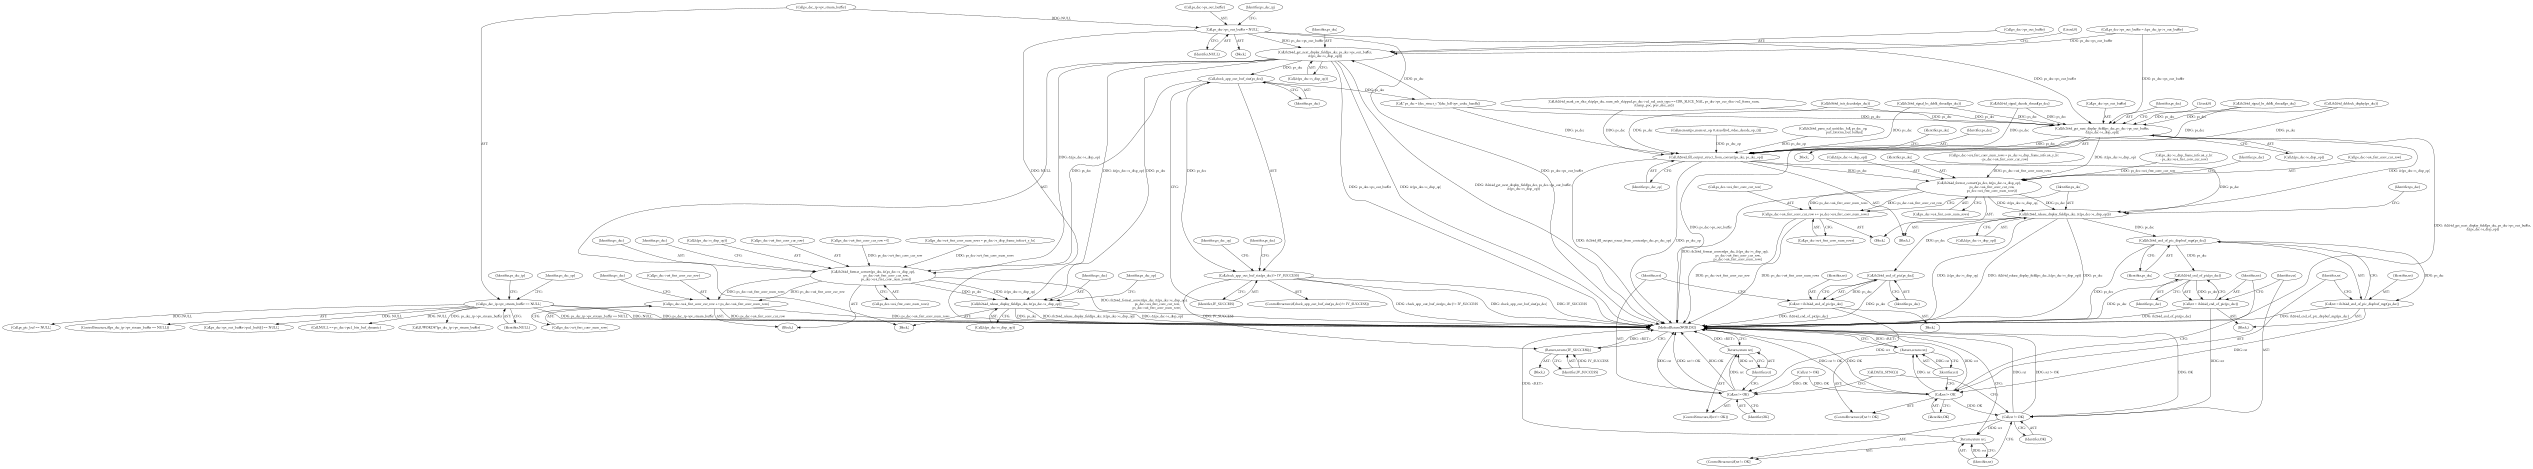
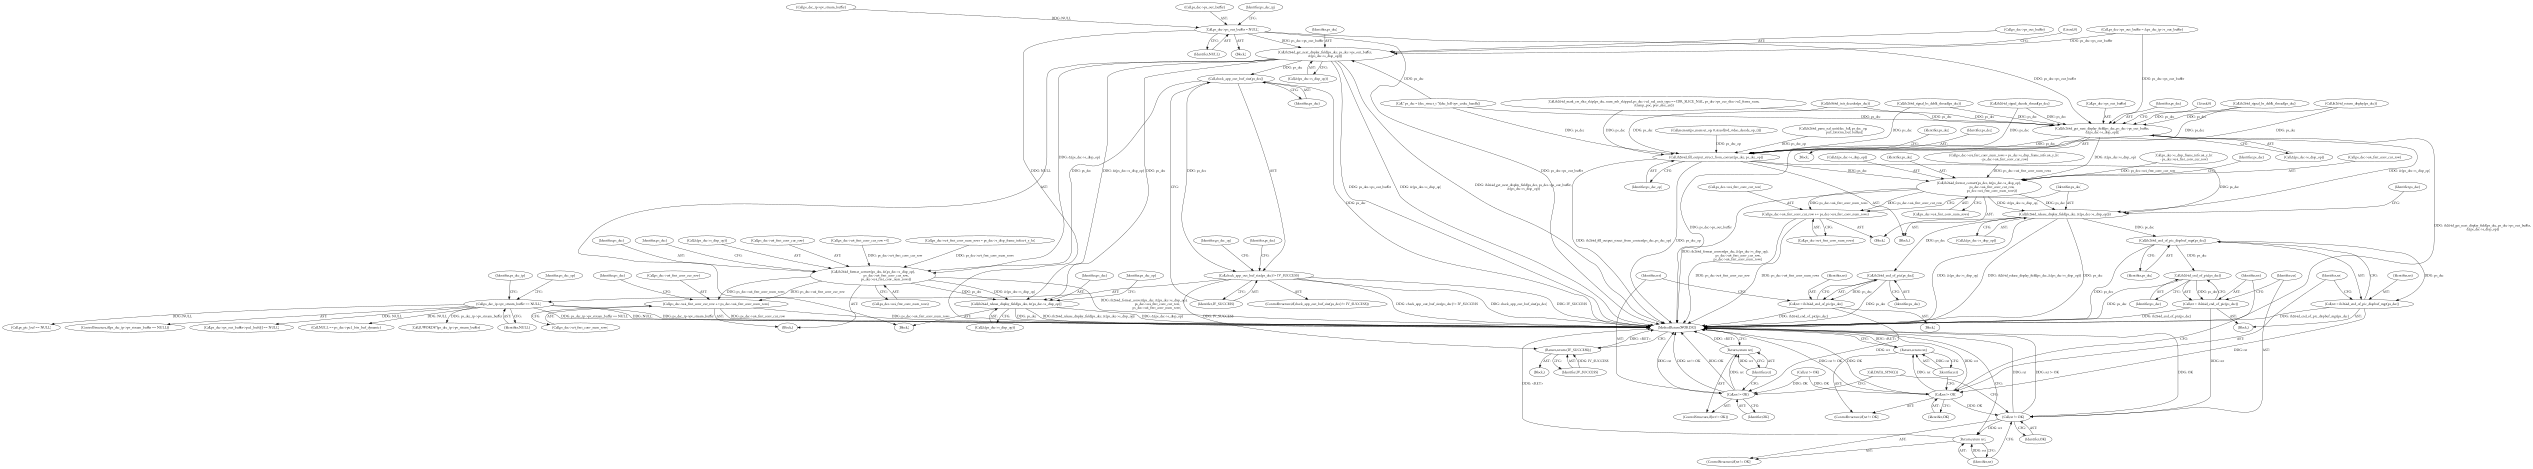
edge "(Call,ps_dec_ip->pv_stream_buffer)" -> "(Call,ps_dec_ip->pv_stream_buffer == NULL)": now "(Call,check_app_out_buf_size(ps_dec) != IV_SUCCESS)" -> "(Call,ps_dec_ip->pv_stream_buffer == NULL)"
edge "(Call,check_app_out_buf_size(ps_dec))" -> "(Call,* ps_dec = (dec_struct_t *)(dec_hdl->pv_codec_handle))": now "(Call,check_app_out_buf_size(ps_dec))" -> "(MethodReturn,WORD32)"
node "(Call,ih264d_deblock_display(ps_dec))": label "(Call,ih264d_deblock_display(ps_dec))" -> "(Call,ih264d_return_display(ps_dec))"
